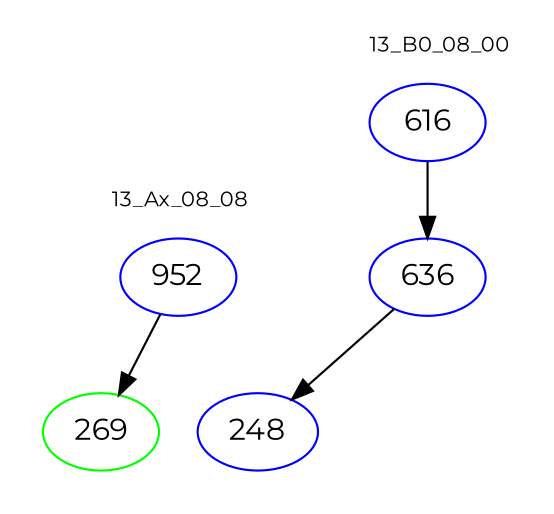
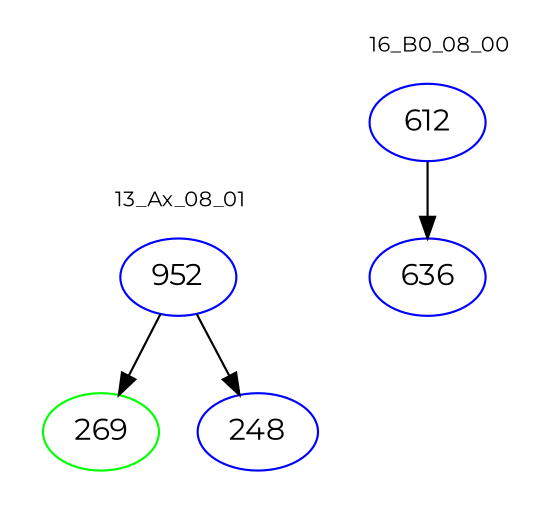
cluster "13_B0_08_00": label "13_B0_08_00" -> "16_B0_08_00"
node "616": label "616" -> "612"
cluster "13_Ax_08_08": label "13_Ax_08_08" -> "13_Ax_08_01"
edge "636" -> "248": now "952" -> "248"
